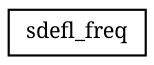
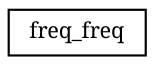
node "sdefl_freq": label "sdefl_freq" -> "freq_freq"
